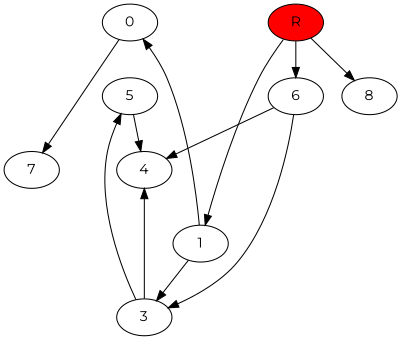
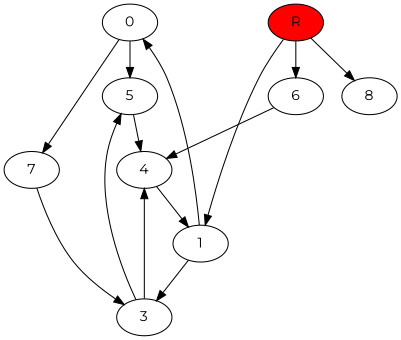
edge "0" -> "5": added
edge "4" -> "1": added
edge "6" -> "3": now "7" -> "3"
